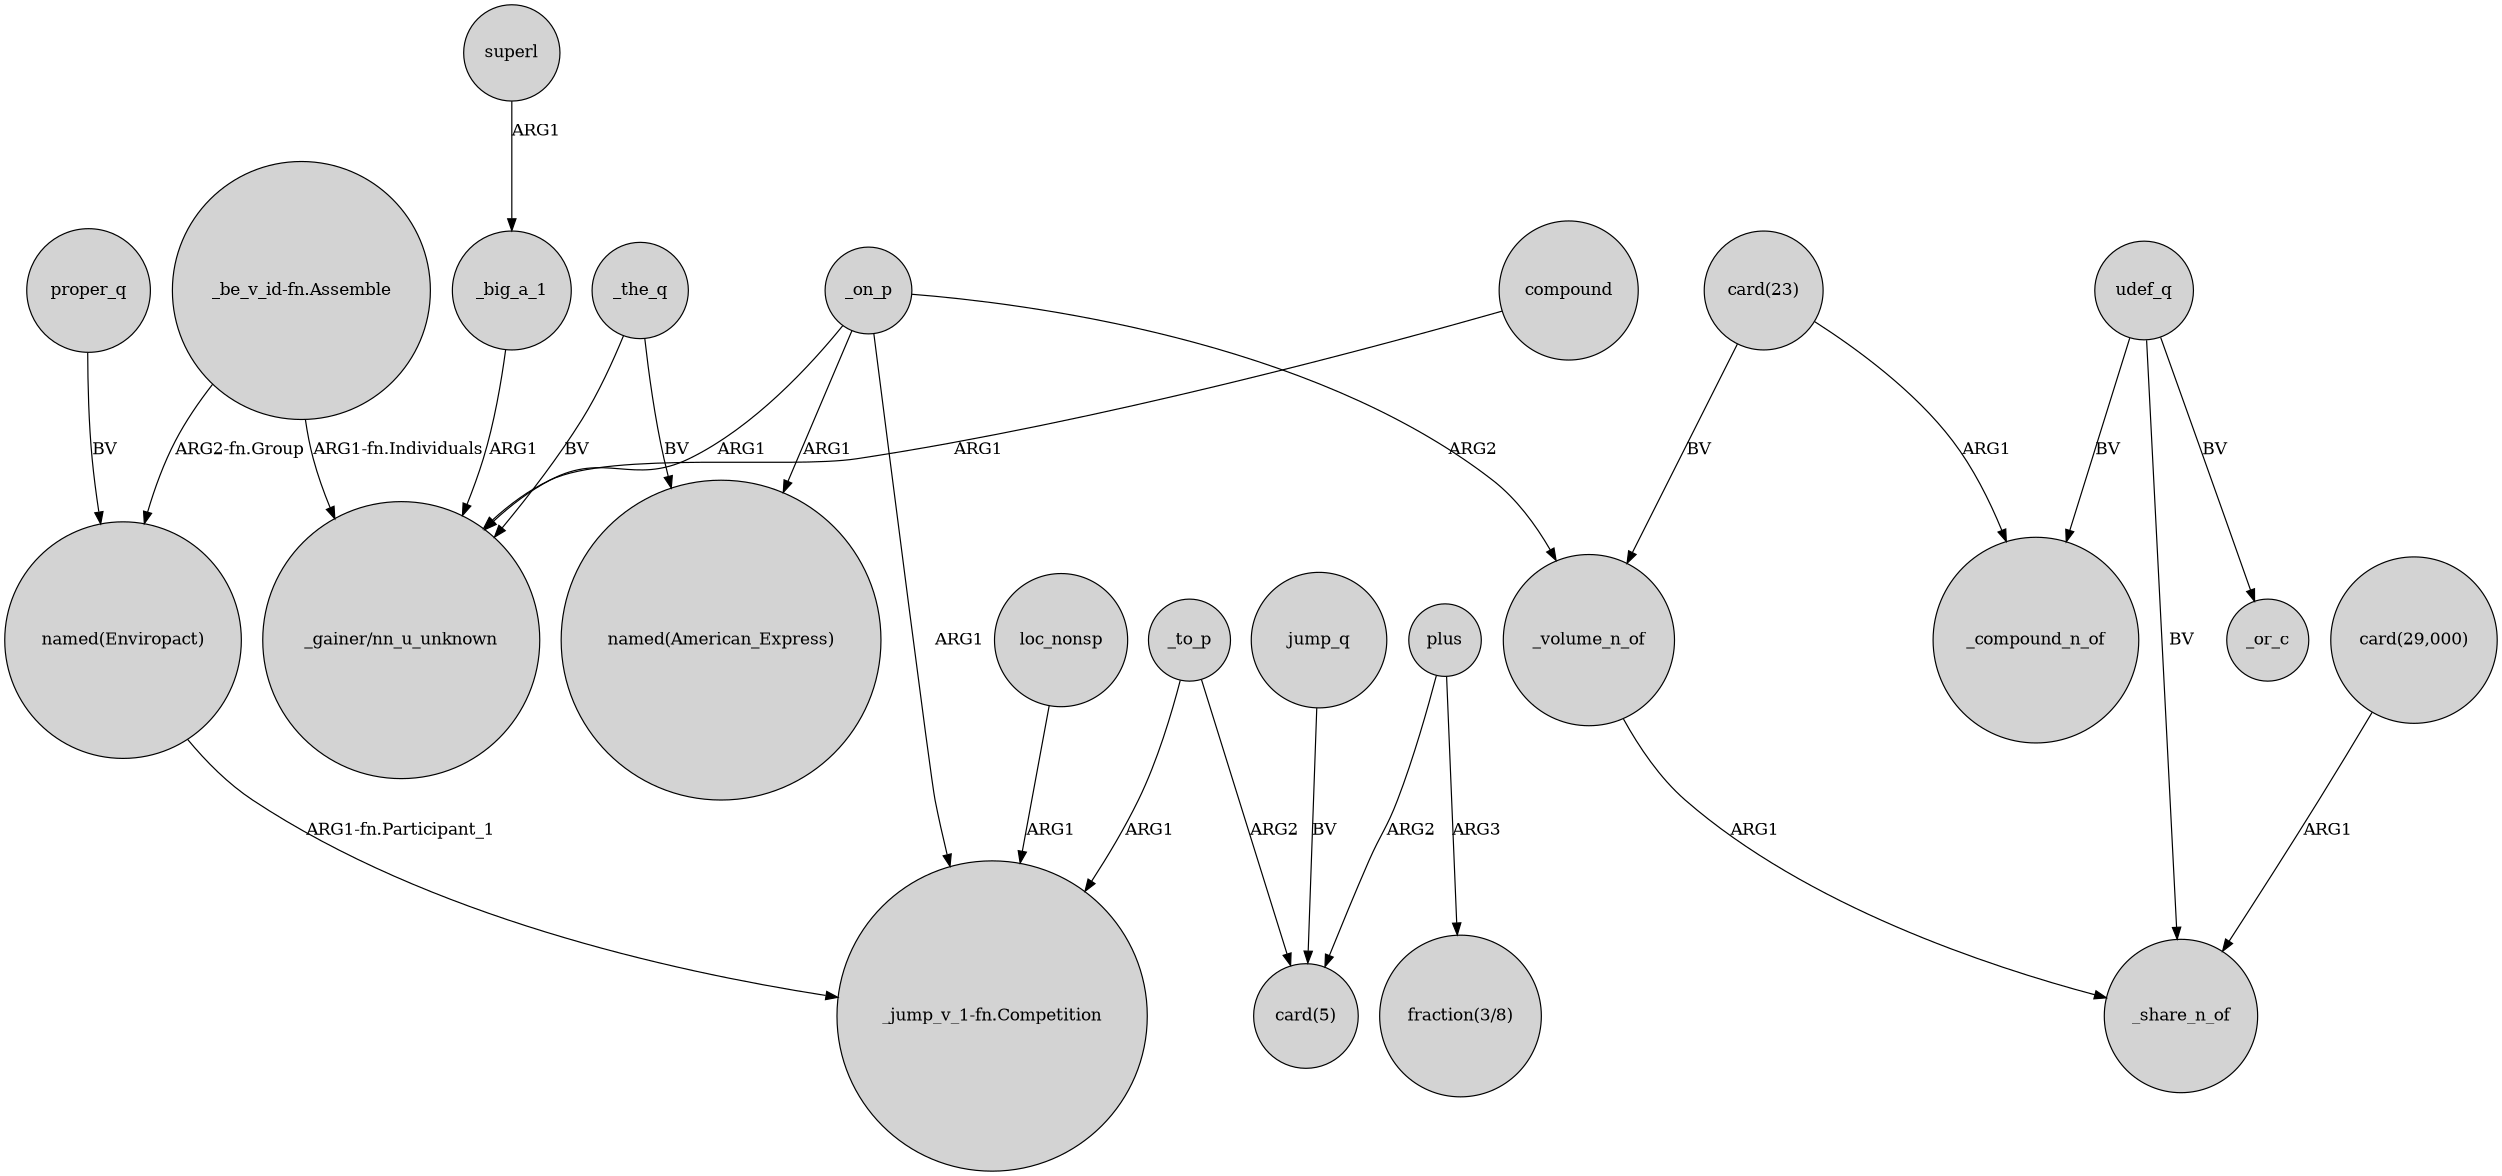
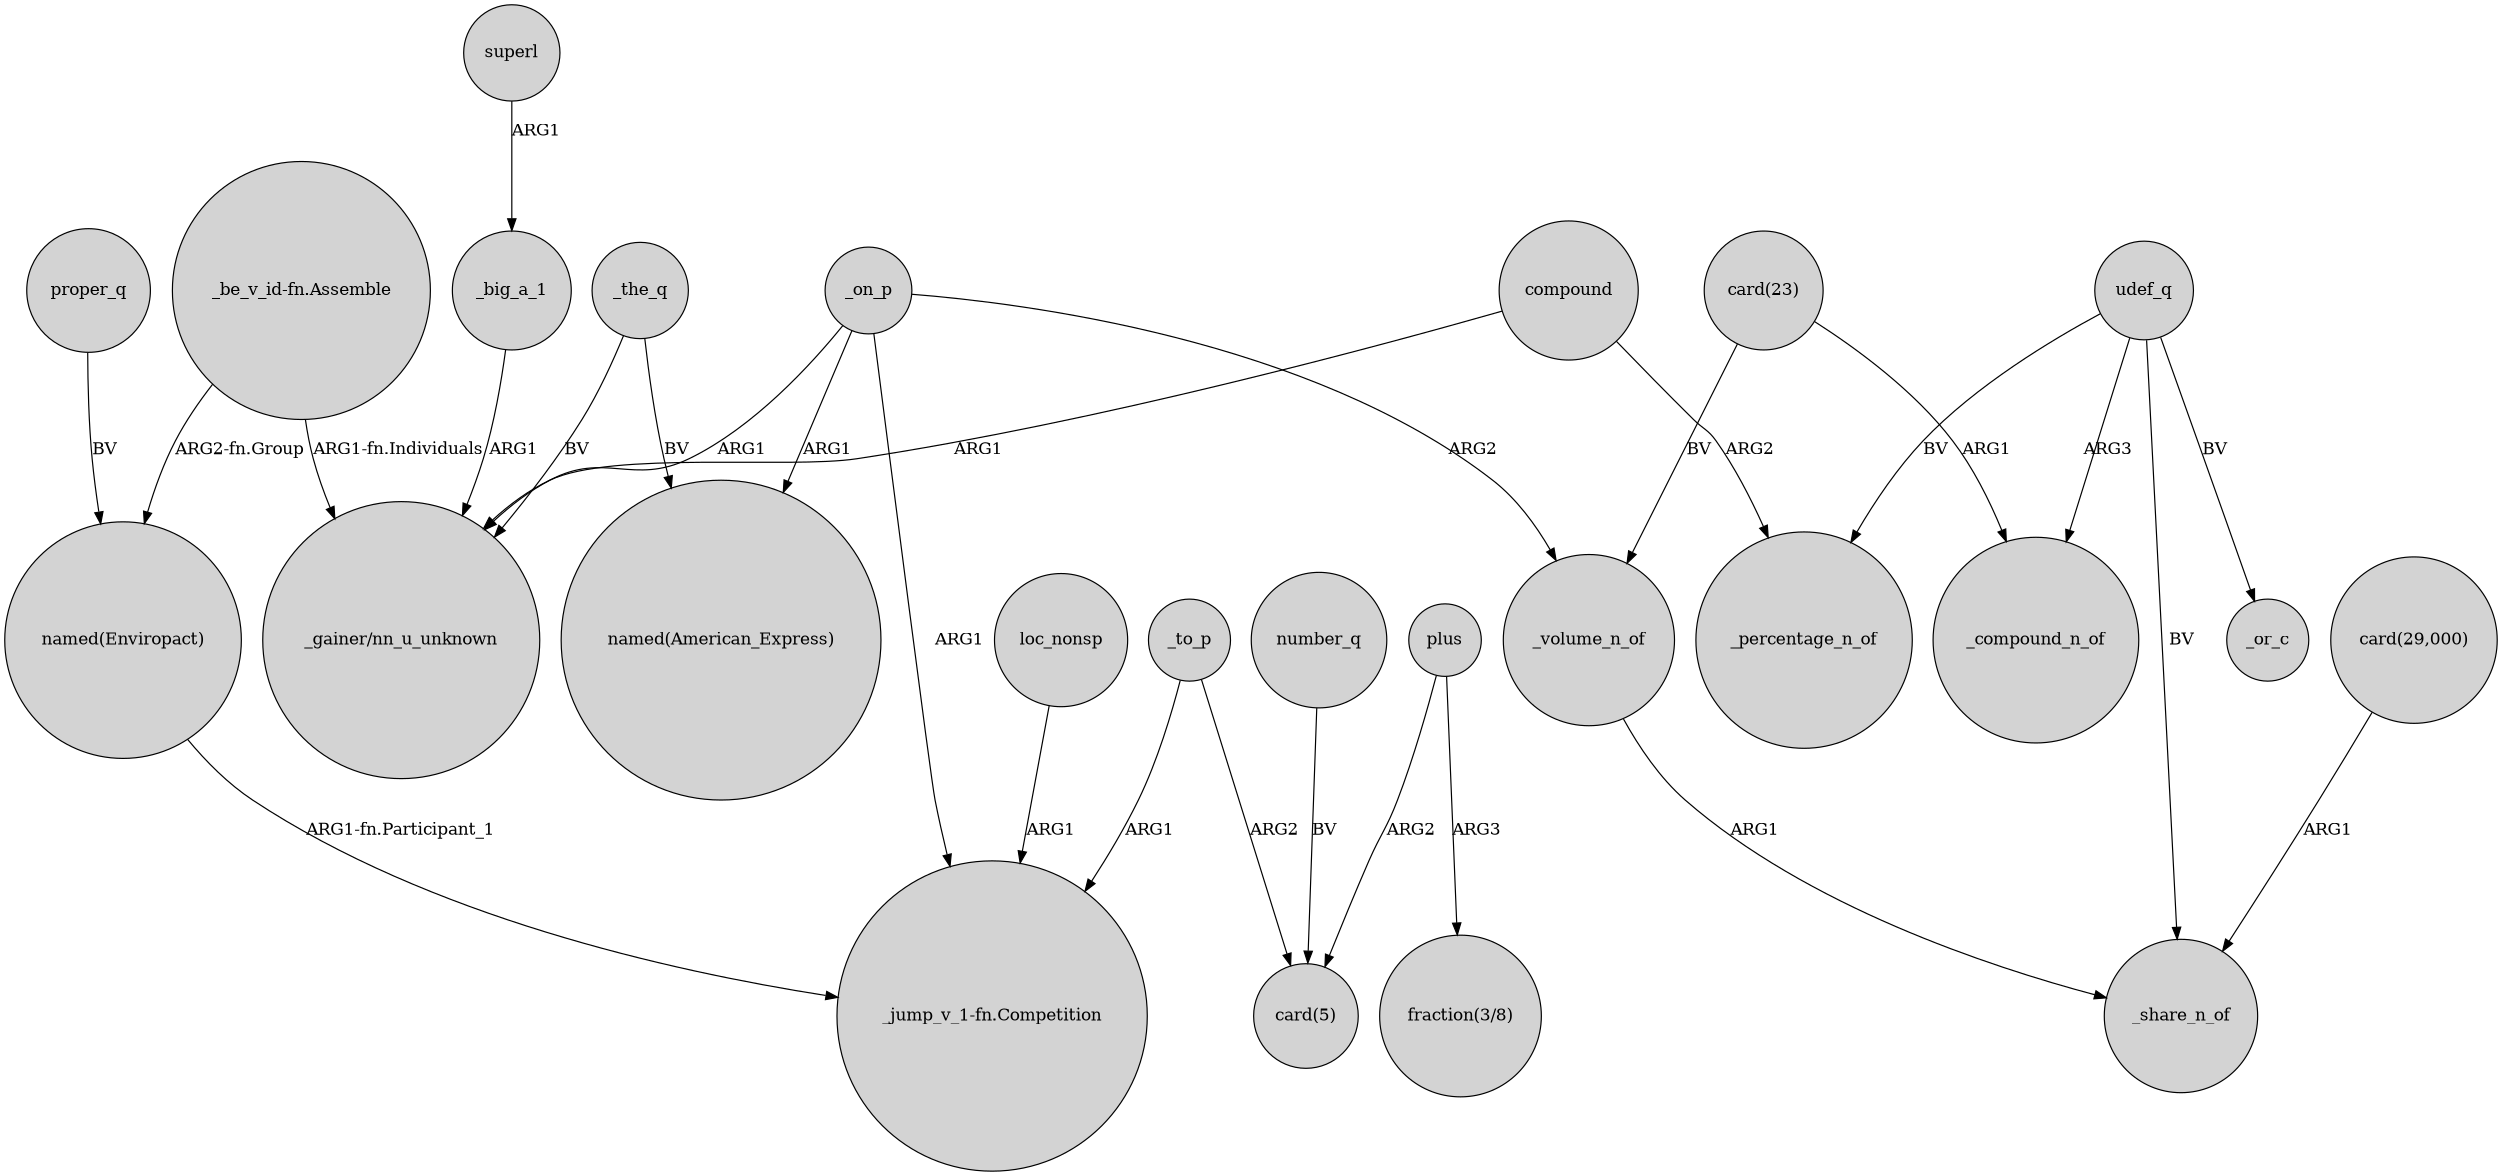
edge "udef_q" -> "_compound_n_of": label "BV" -> "ARG3"
node "jump_q": label "jump_q" -> "number_q"
node "_percentage_n_of": added
